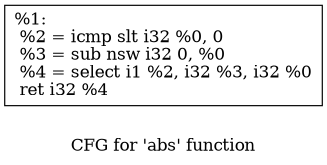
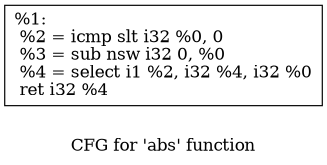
node "%1:": text "%4 = select i1 %2, i32 %3, i32 %0" -> "%4 = select i1 %2, i32 %4, i32 %0"
